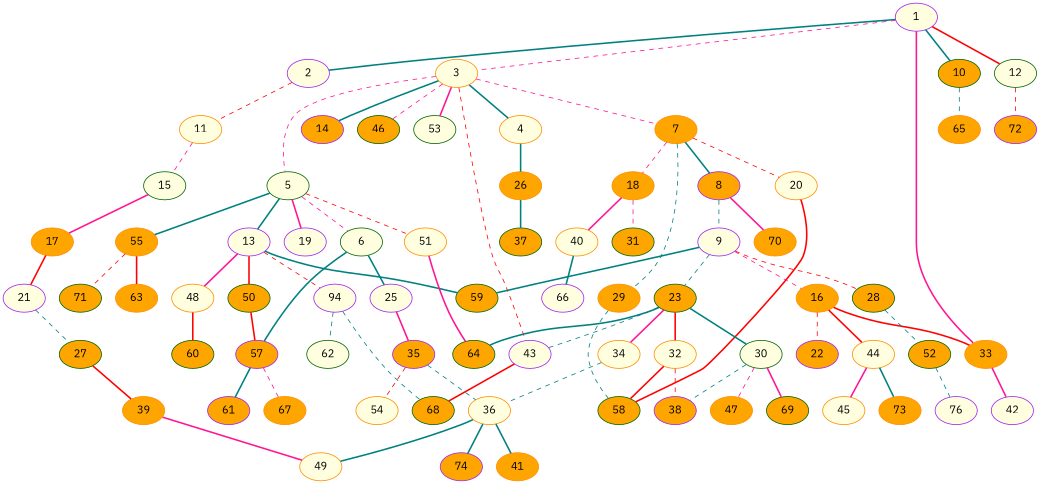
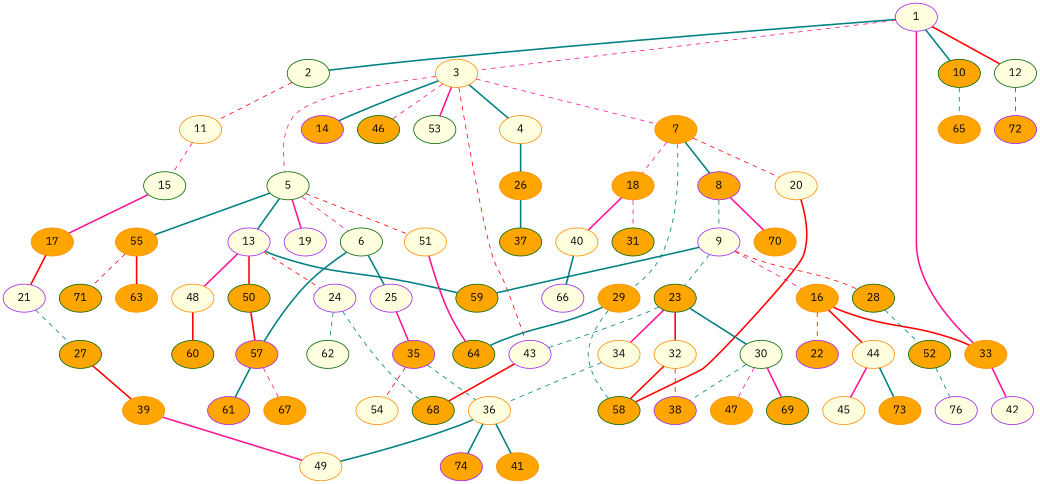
node "2": color purple -> darkgreen
node "94": label "94" -> "24"
edge "23" -- "64": now "29" -- "64"
